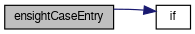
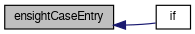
edge "ensightCaseEntry" -> "if": reversed
